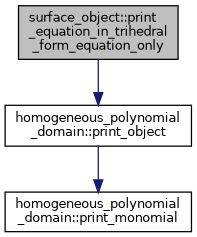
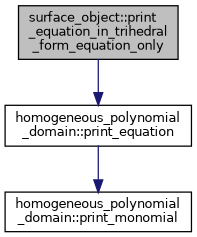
node "homogeneous_polynomial _domain::print_object": label "homogeneous_polynomial _domain::print_object" -> "homogeneous_polynomial _domain::print_equation"
